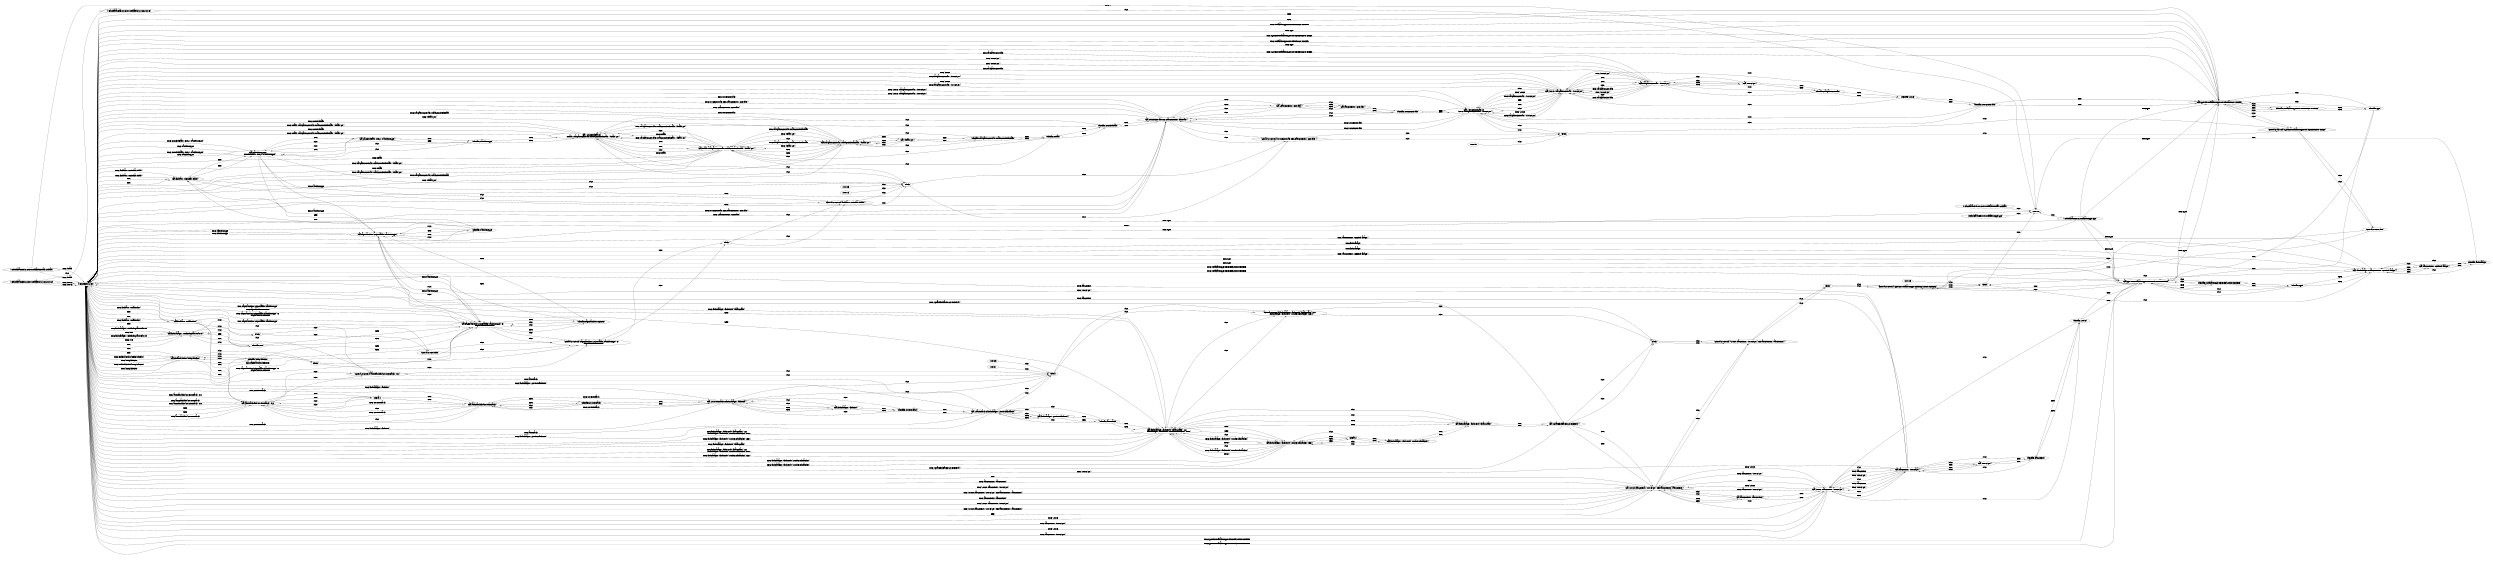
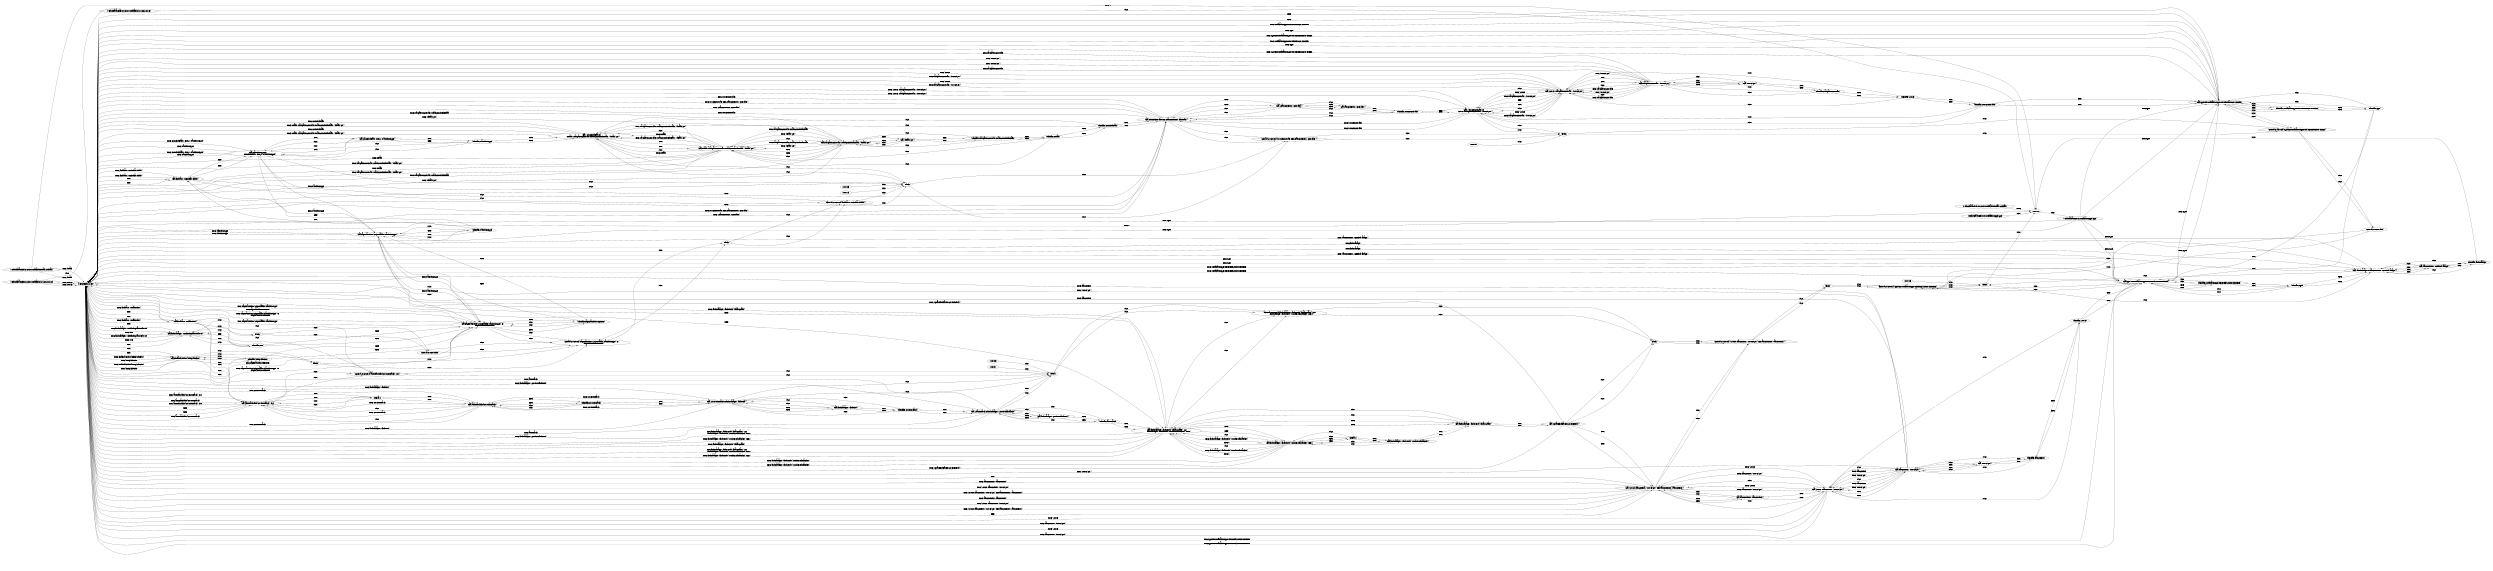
edge "(Identifier,find_manager)" -> "1000100": label "CFG: " -> "AST: "
edge "(MethodParameterOut,const NotificationDetails& details)" -> "1000100": label "AST: " -> "DDG: "
edge "(MethodParameterIn,NotificationType type)" -> "1000100": reversed
